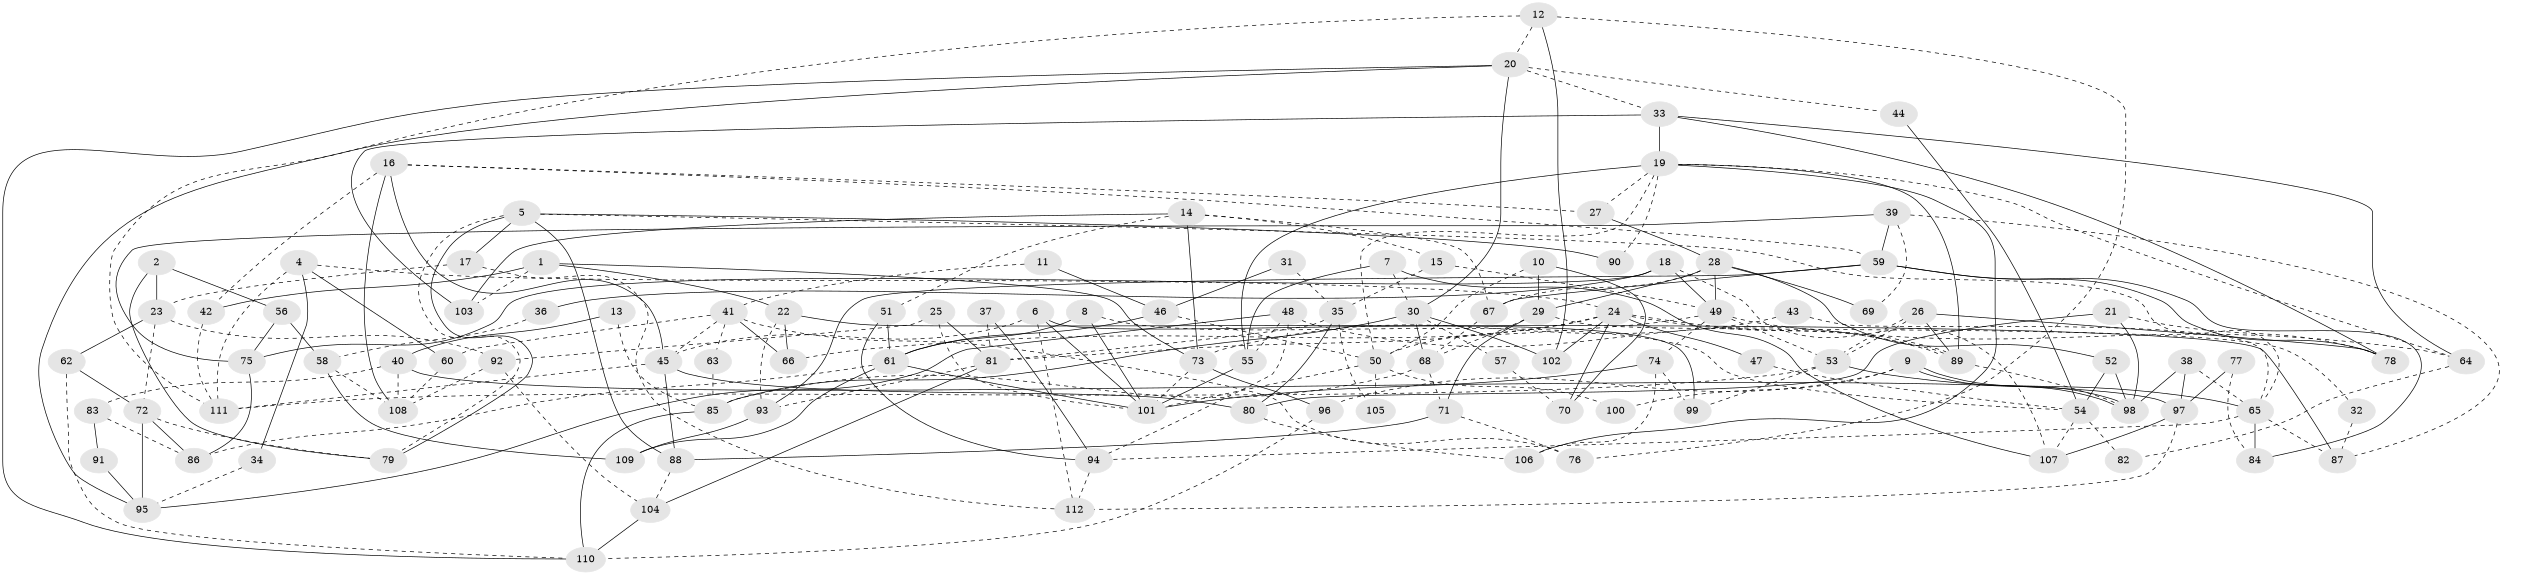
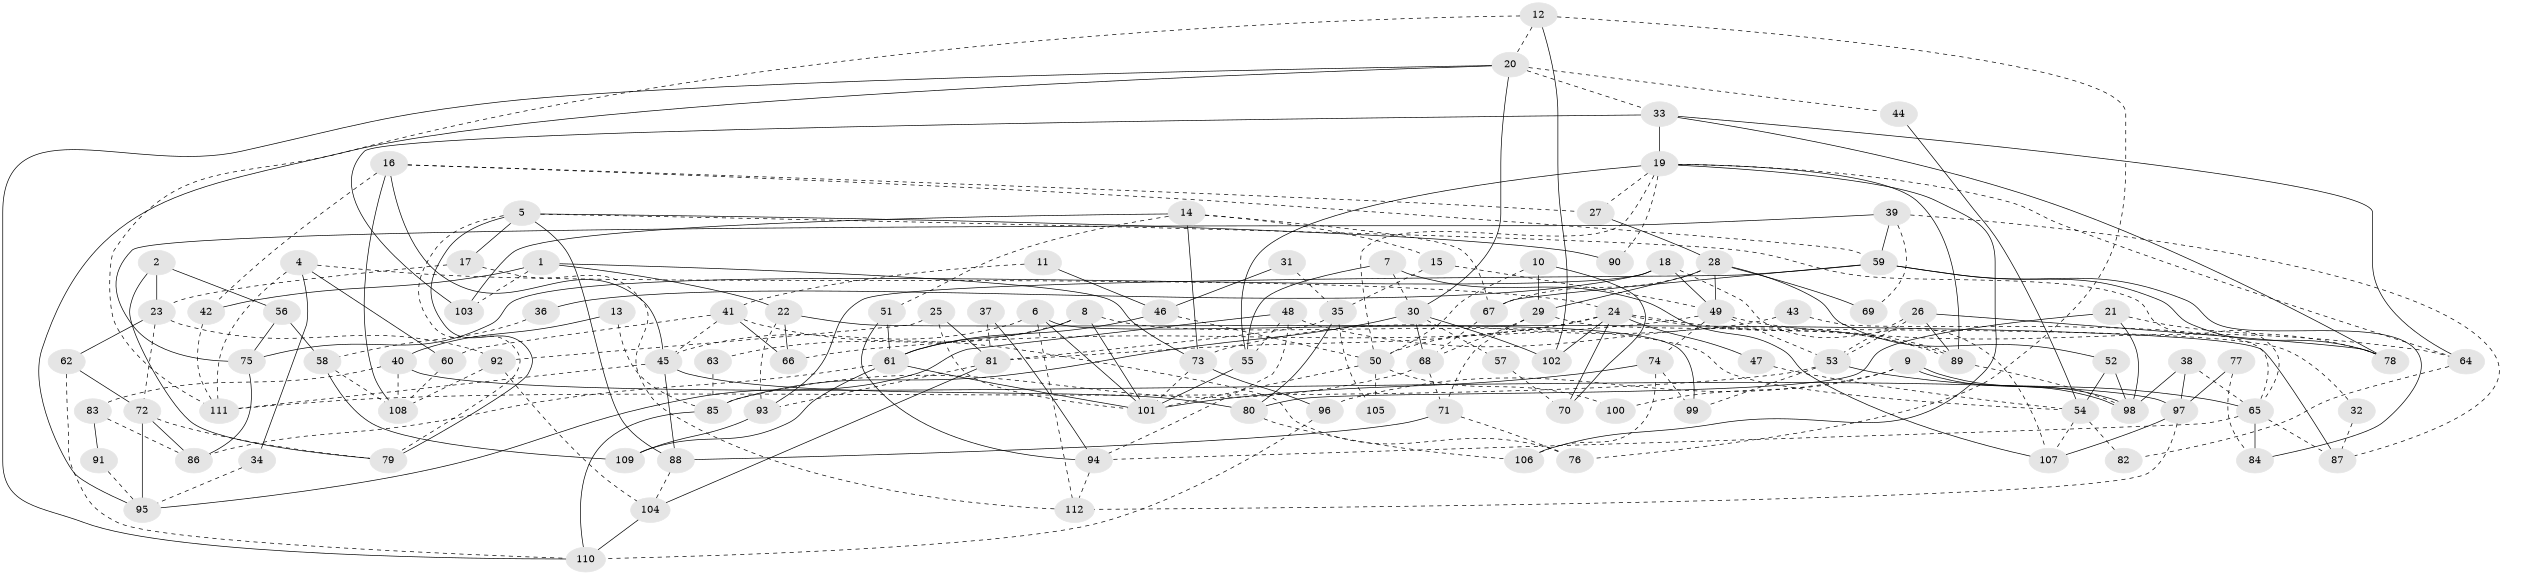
edge "41" -- "63": now "8" -- "63"
edge "29" -- "71": style solid -> dashed
edge "91" -- "95": style solid -> dashed
